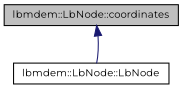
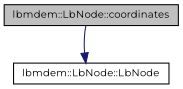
edge "lbmdem::LbNode::LbNode" -> "lbmdem::LbNode::coordinates": reversed
